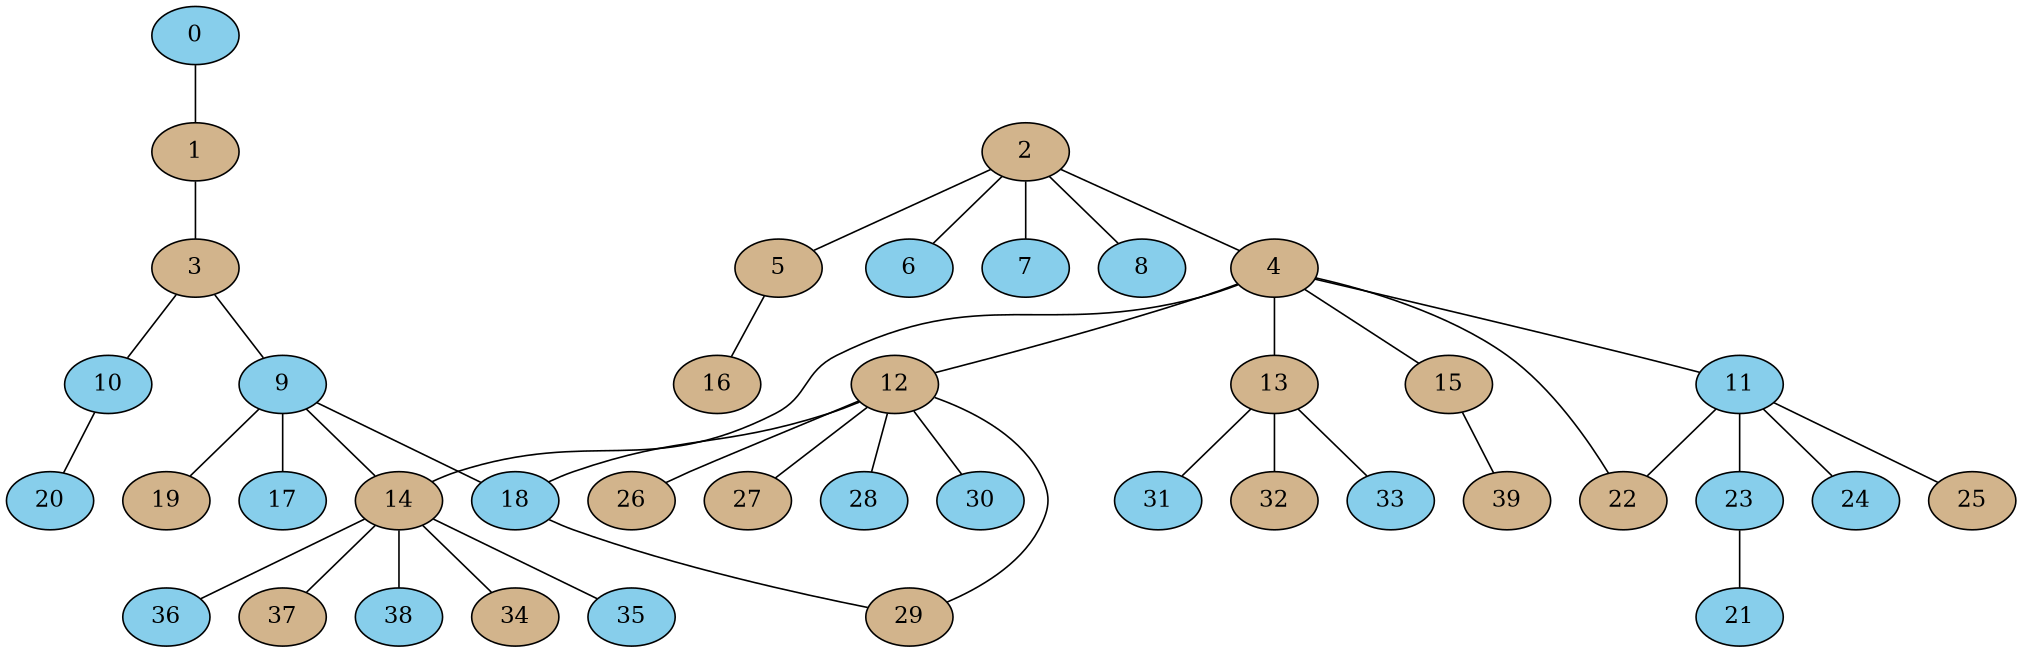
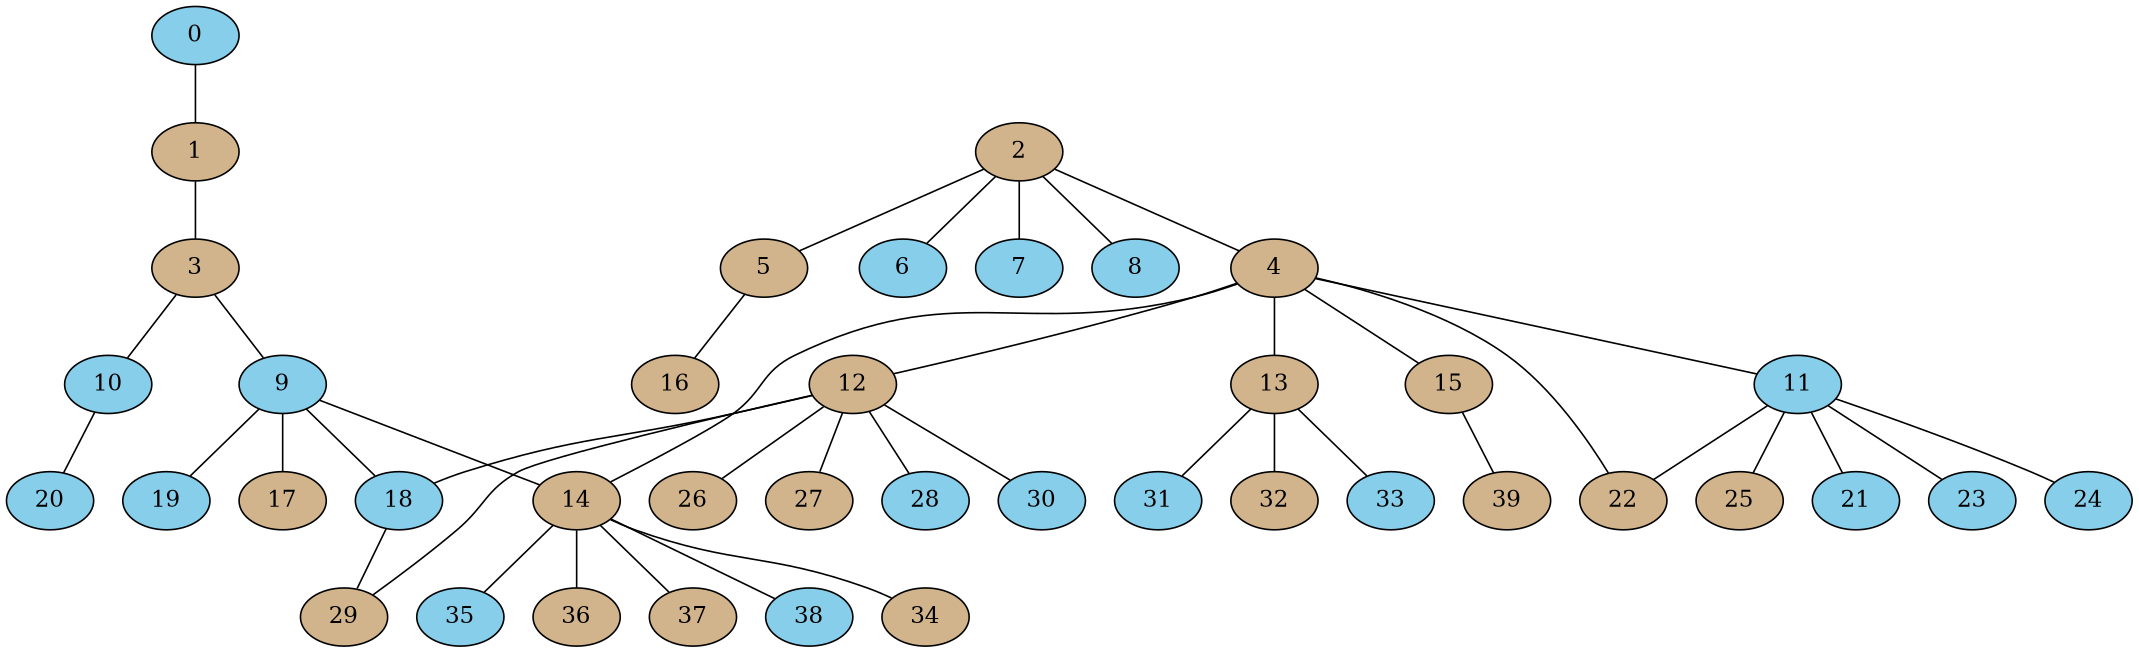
node "19": fillcolor tan -> skyblue
node "17": fillcolor skyblue -> tan
edge "23" -- "21": now "11" -- "21"
node "36": fillcolor skyblue -> tan
